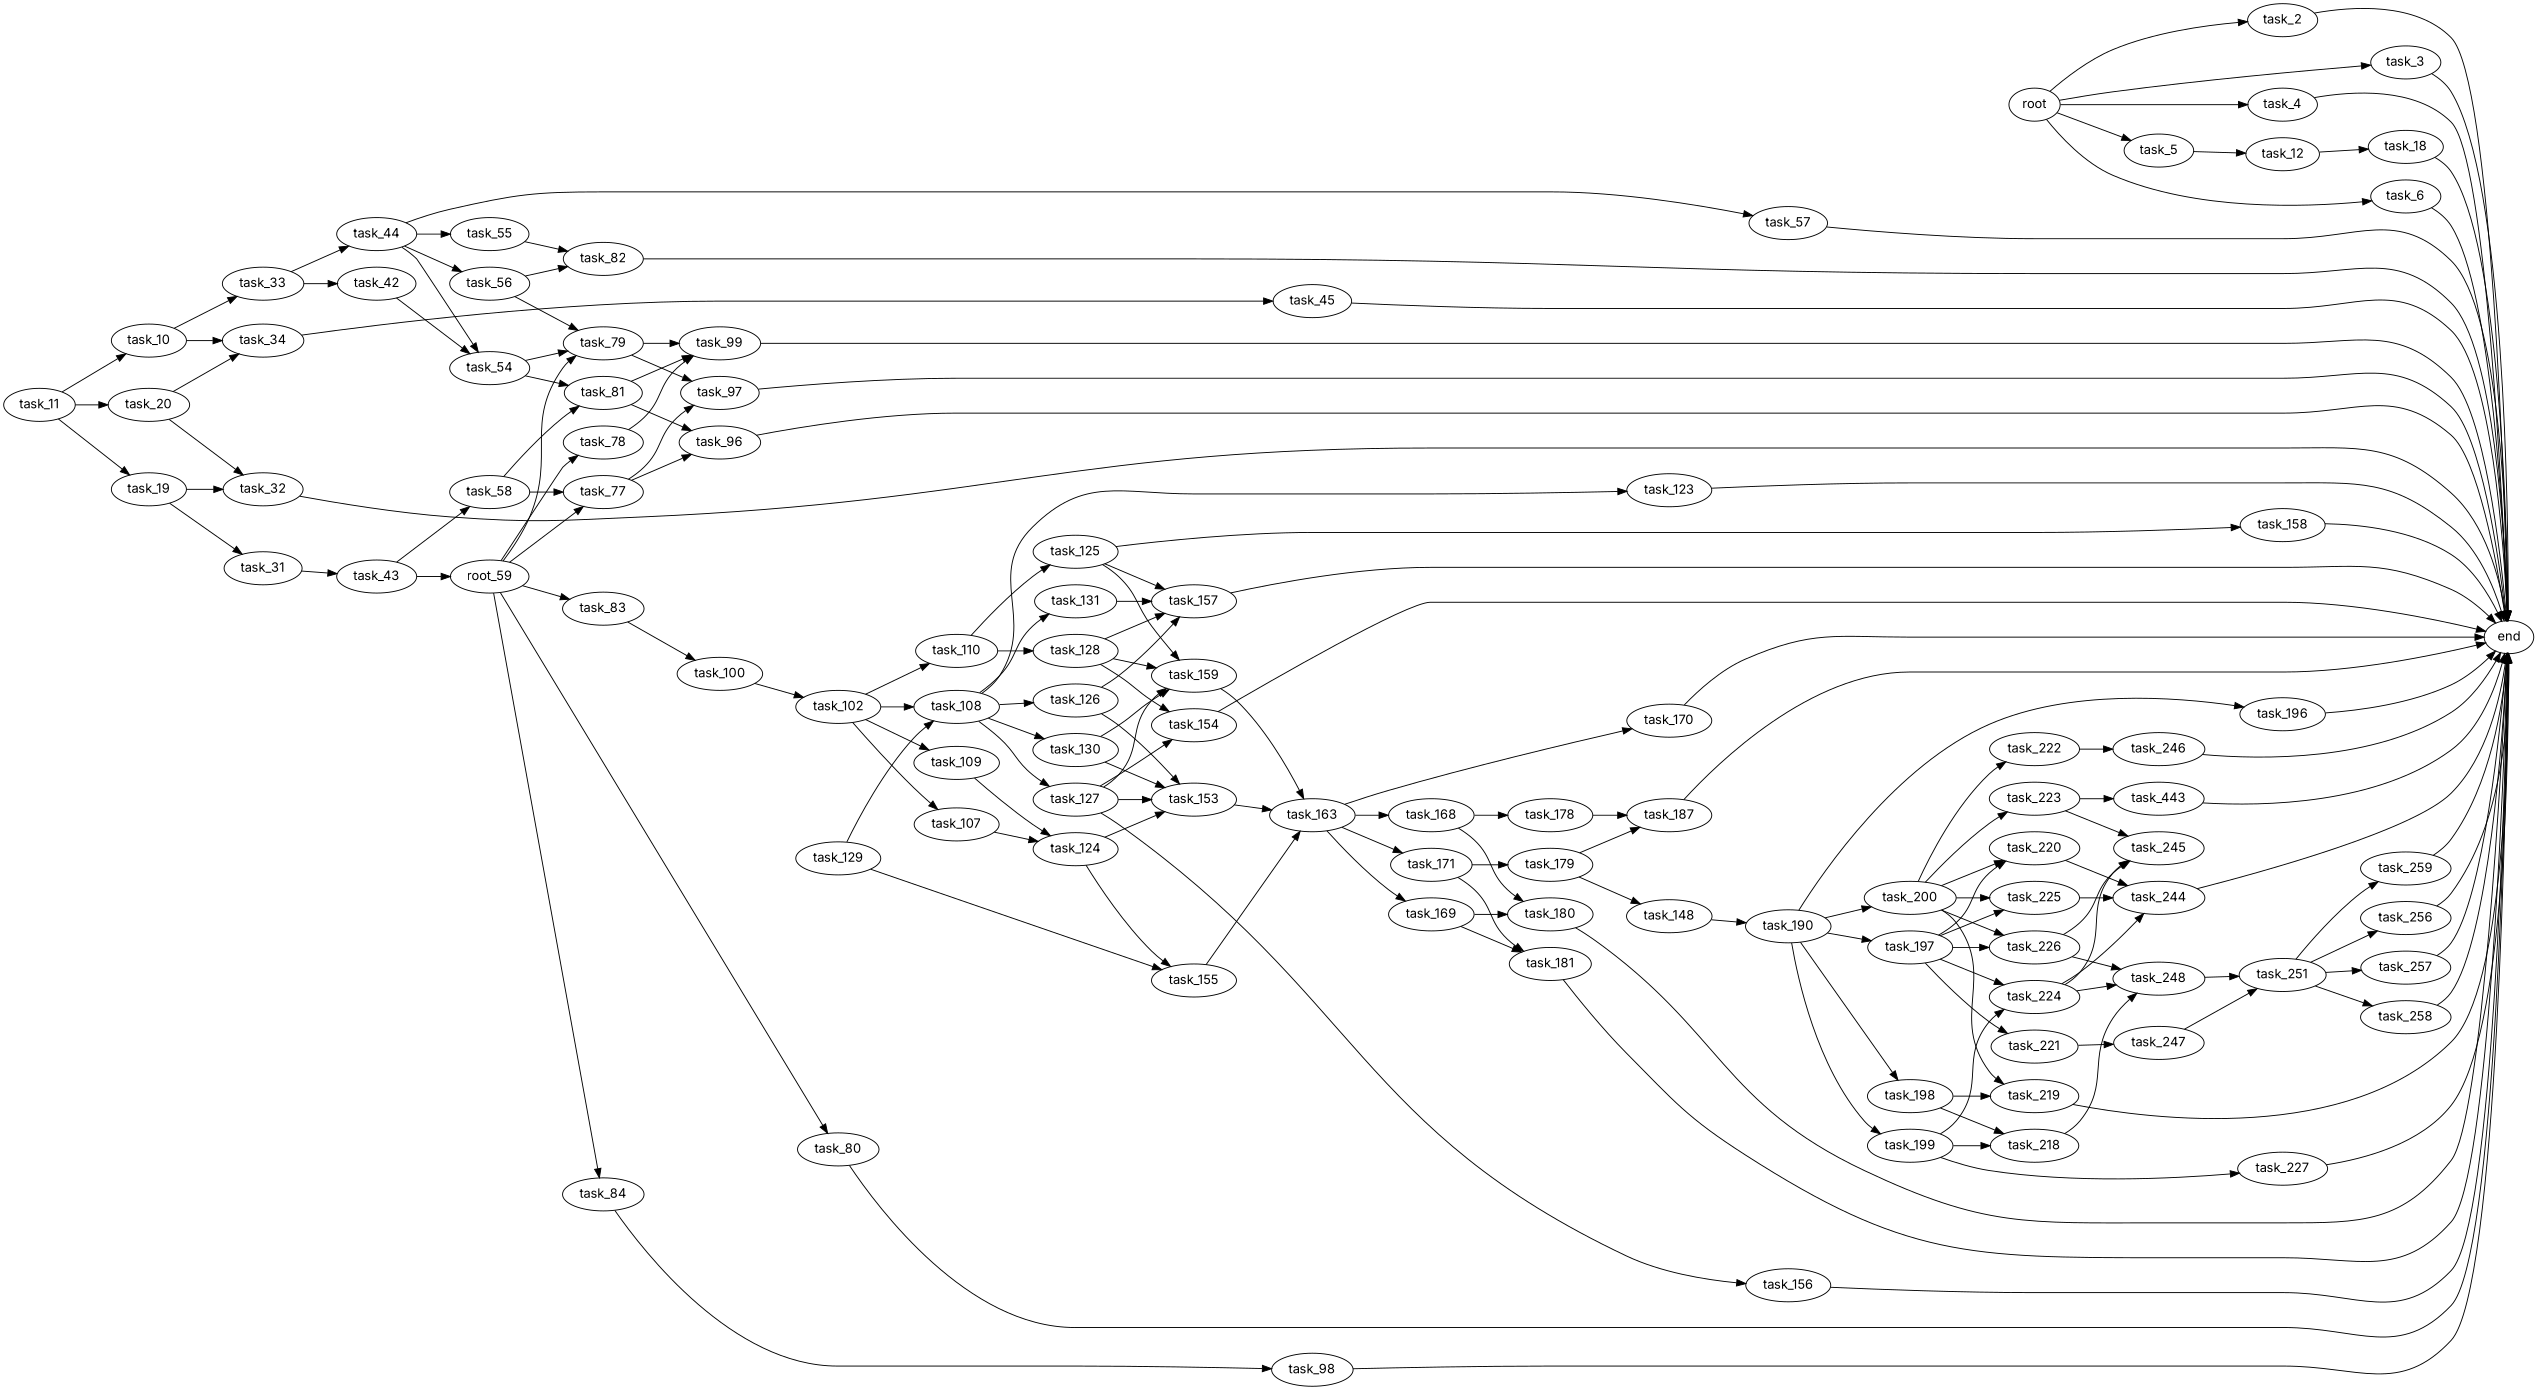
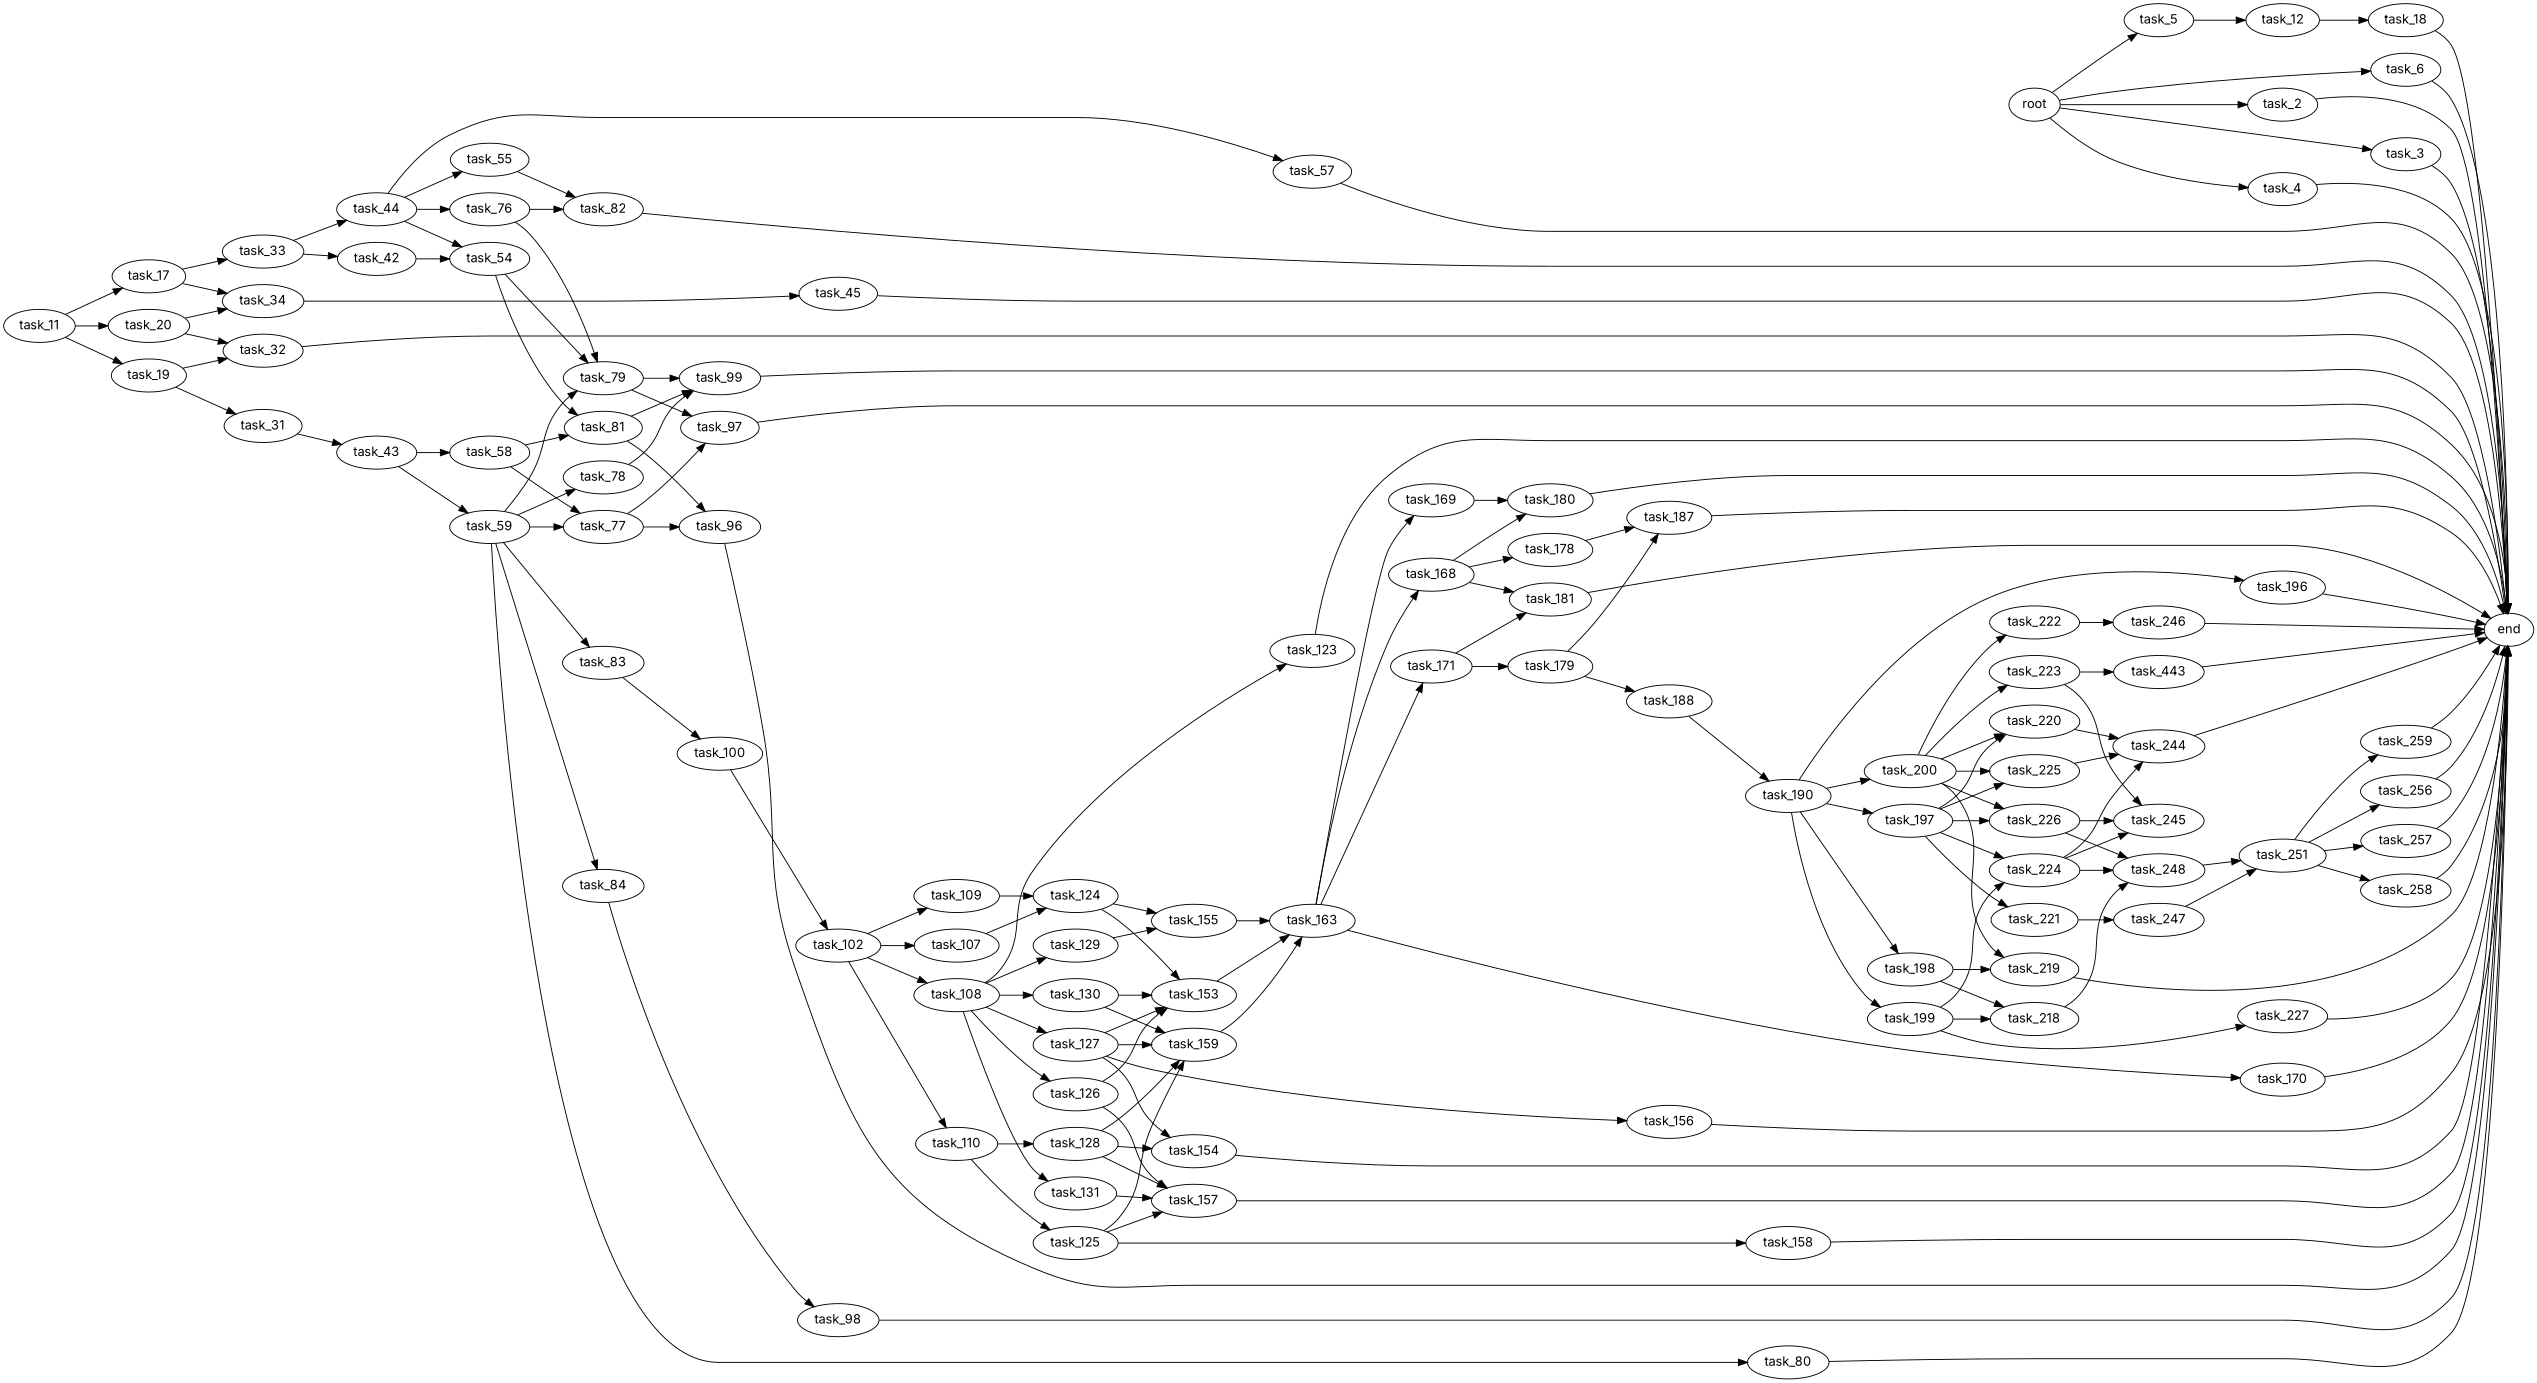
node "task_56": label "task_56" -> "task_76"
node "task_10": label "task_10" -> "task_17"
node "root_59": label "root_59" -> "task_59"
edge "task_129" -> "task_108": reversed
node "task_148": label "task_148" -> "task_188"
edge "task_169" -> "task_181": now "task_168" -> "task_181"
